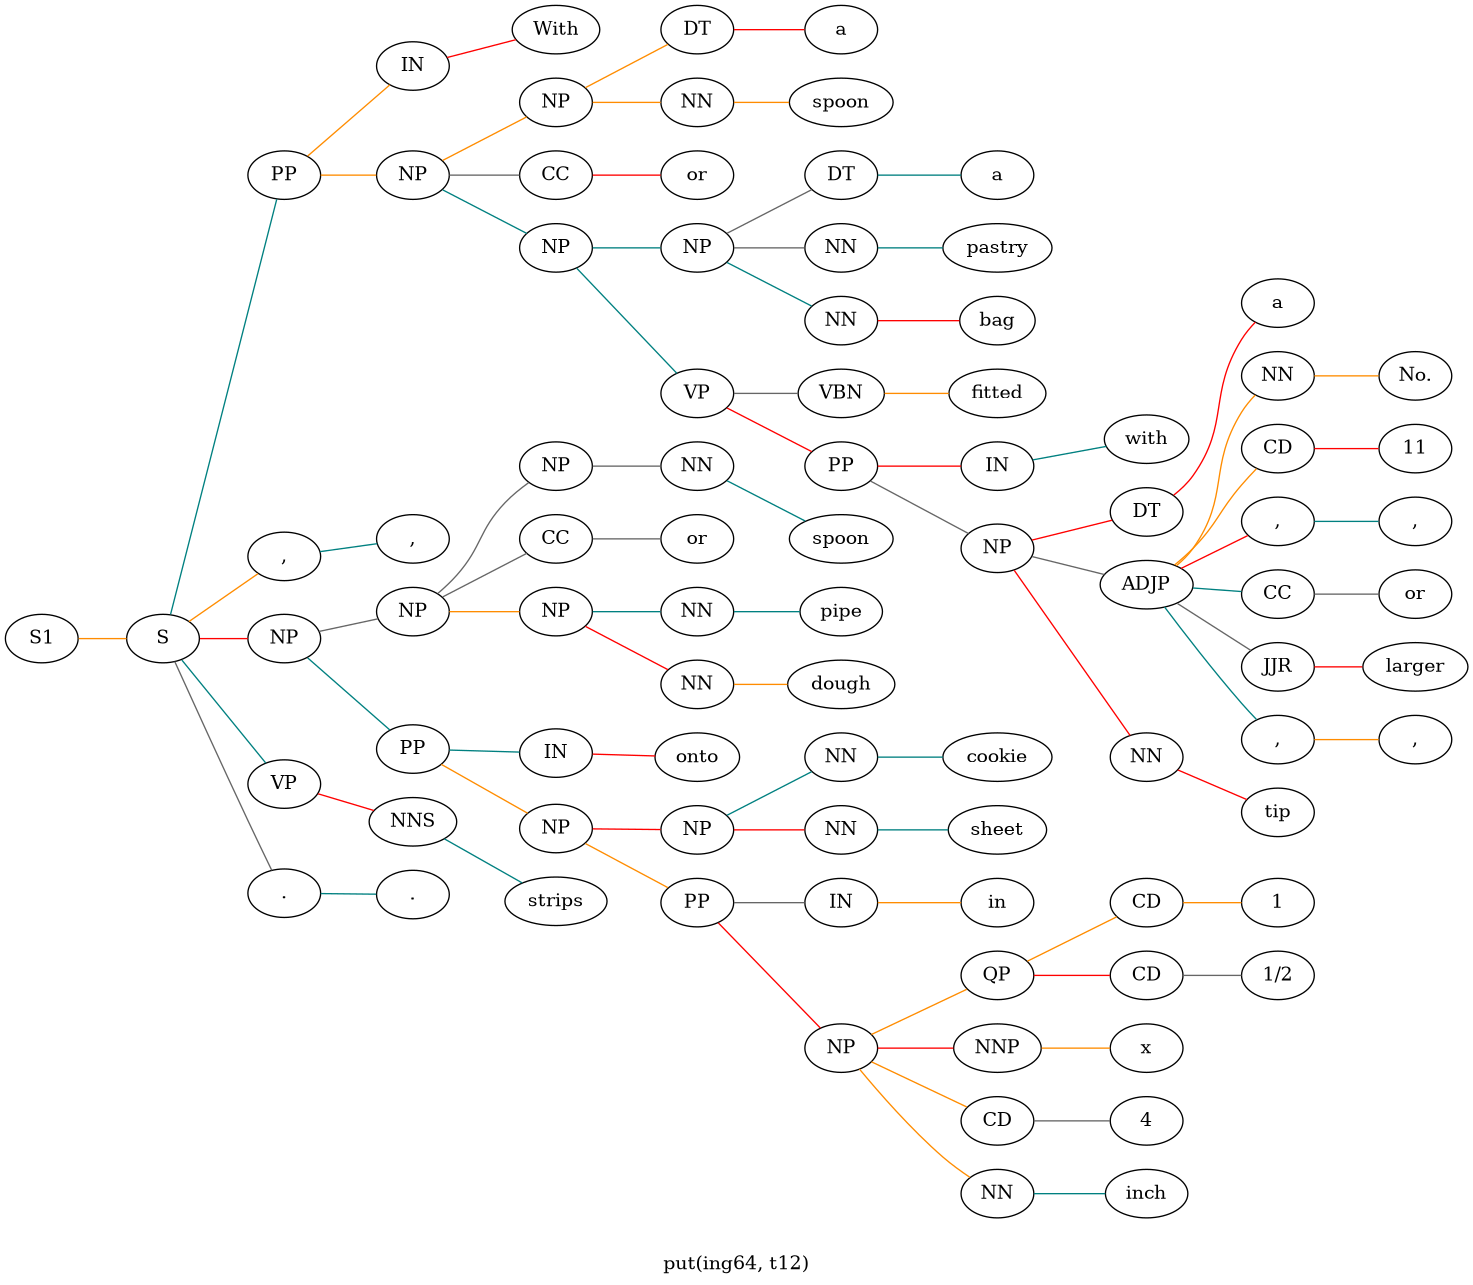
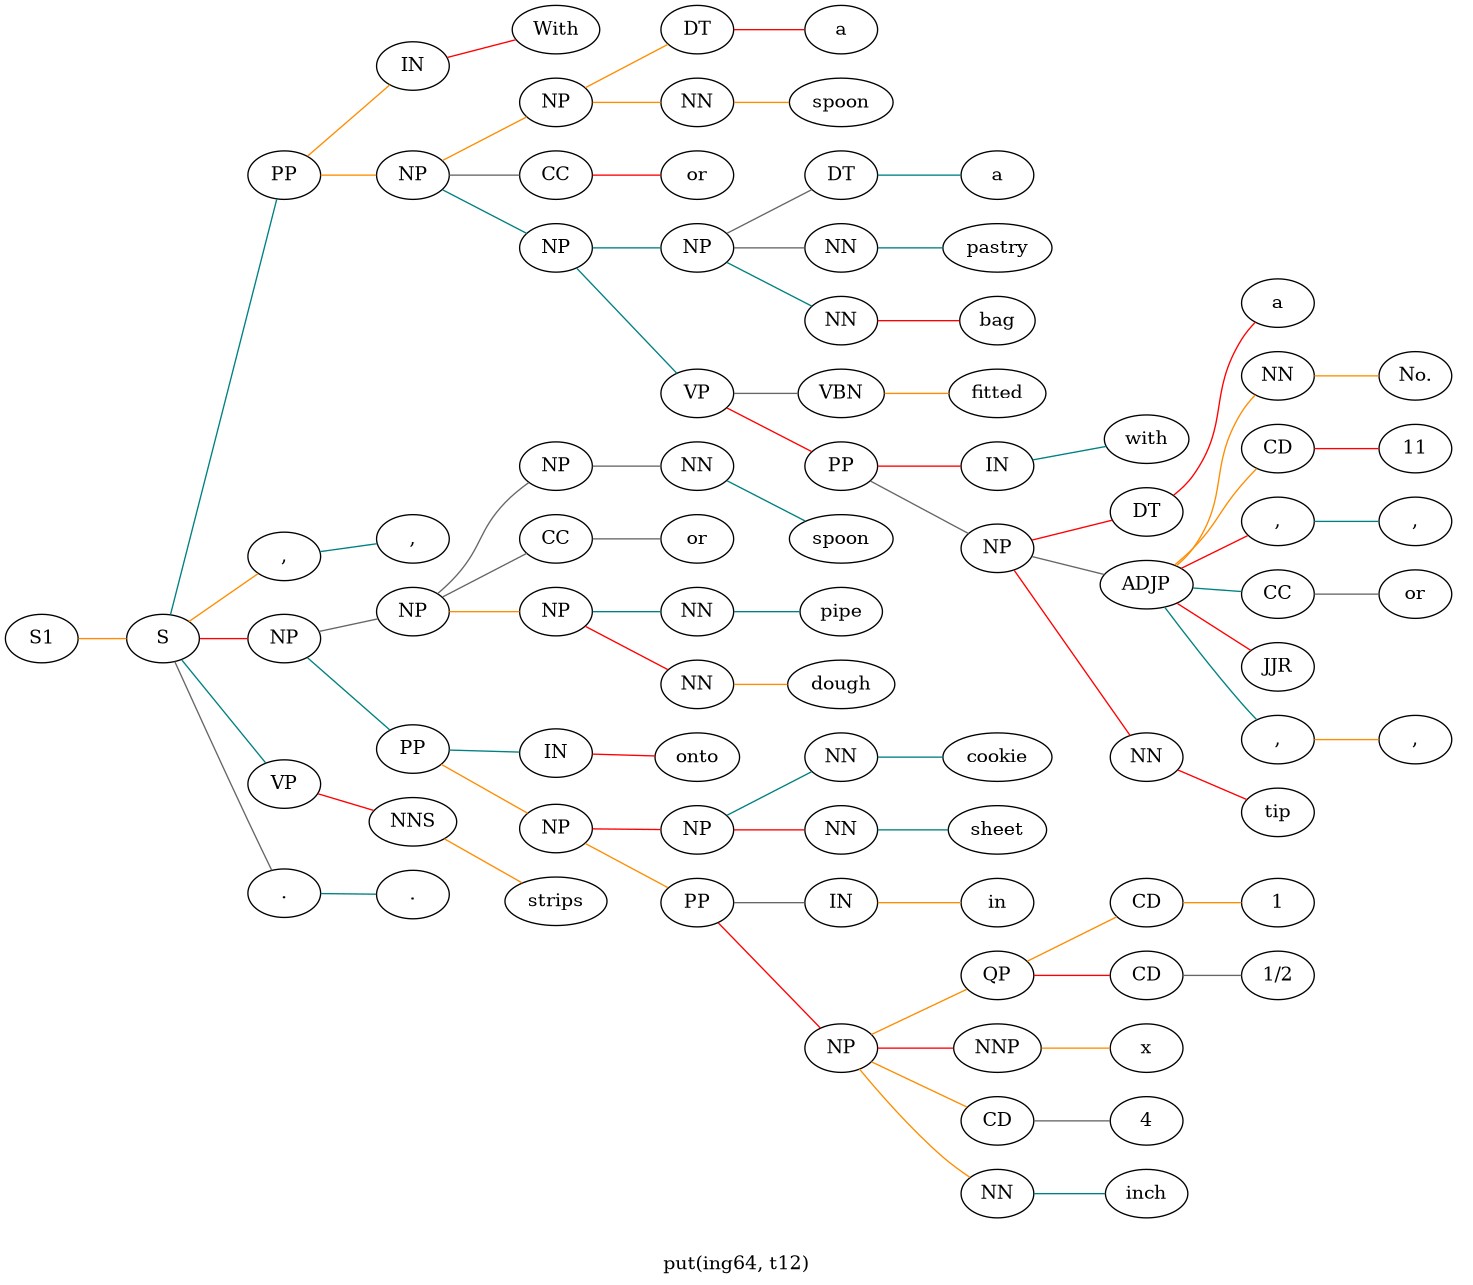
edge "ADJP" -- "JJR": color gray40 -> red
node "larger": removed
edge "NNS" -- "strips": color teal -> darkorange
